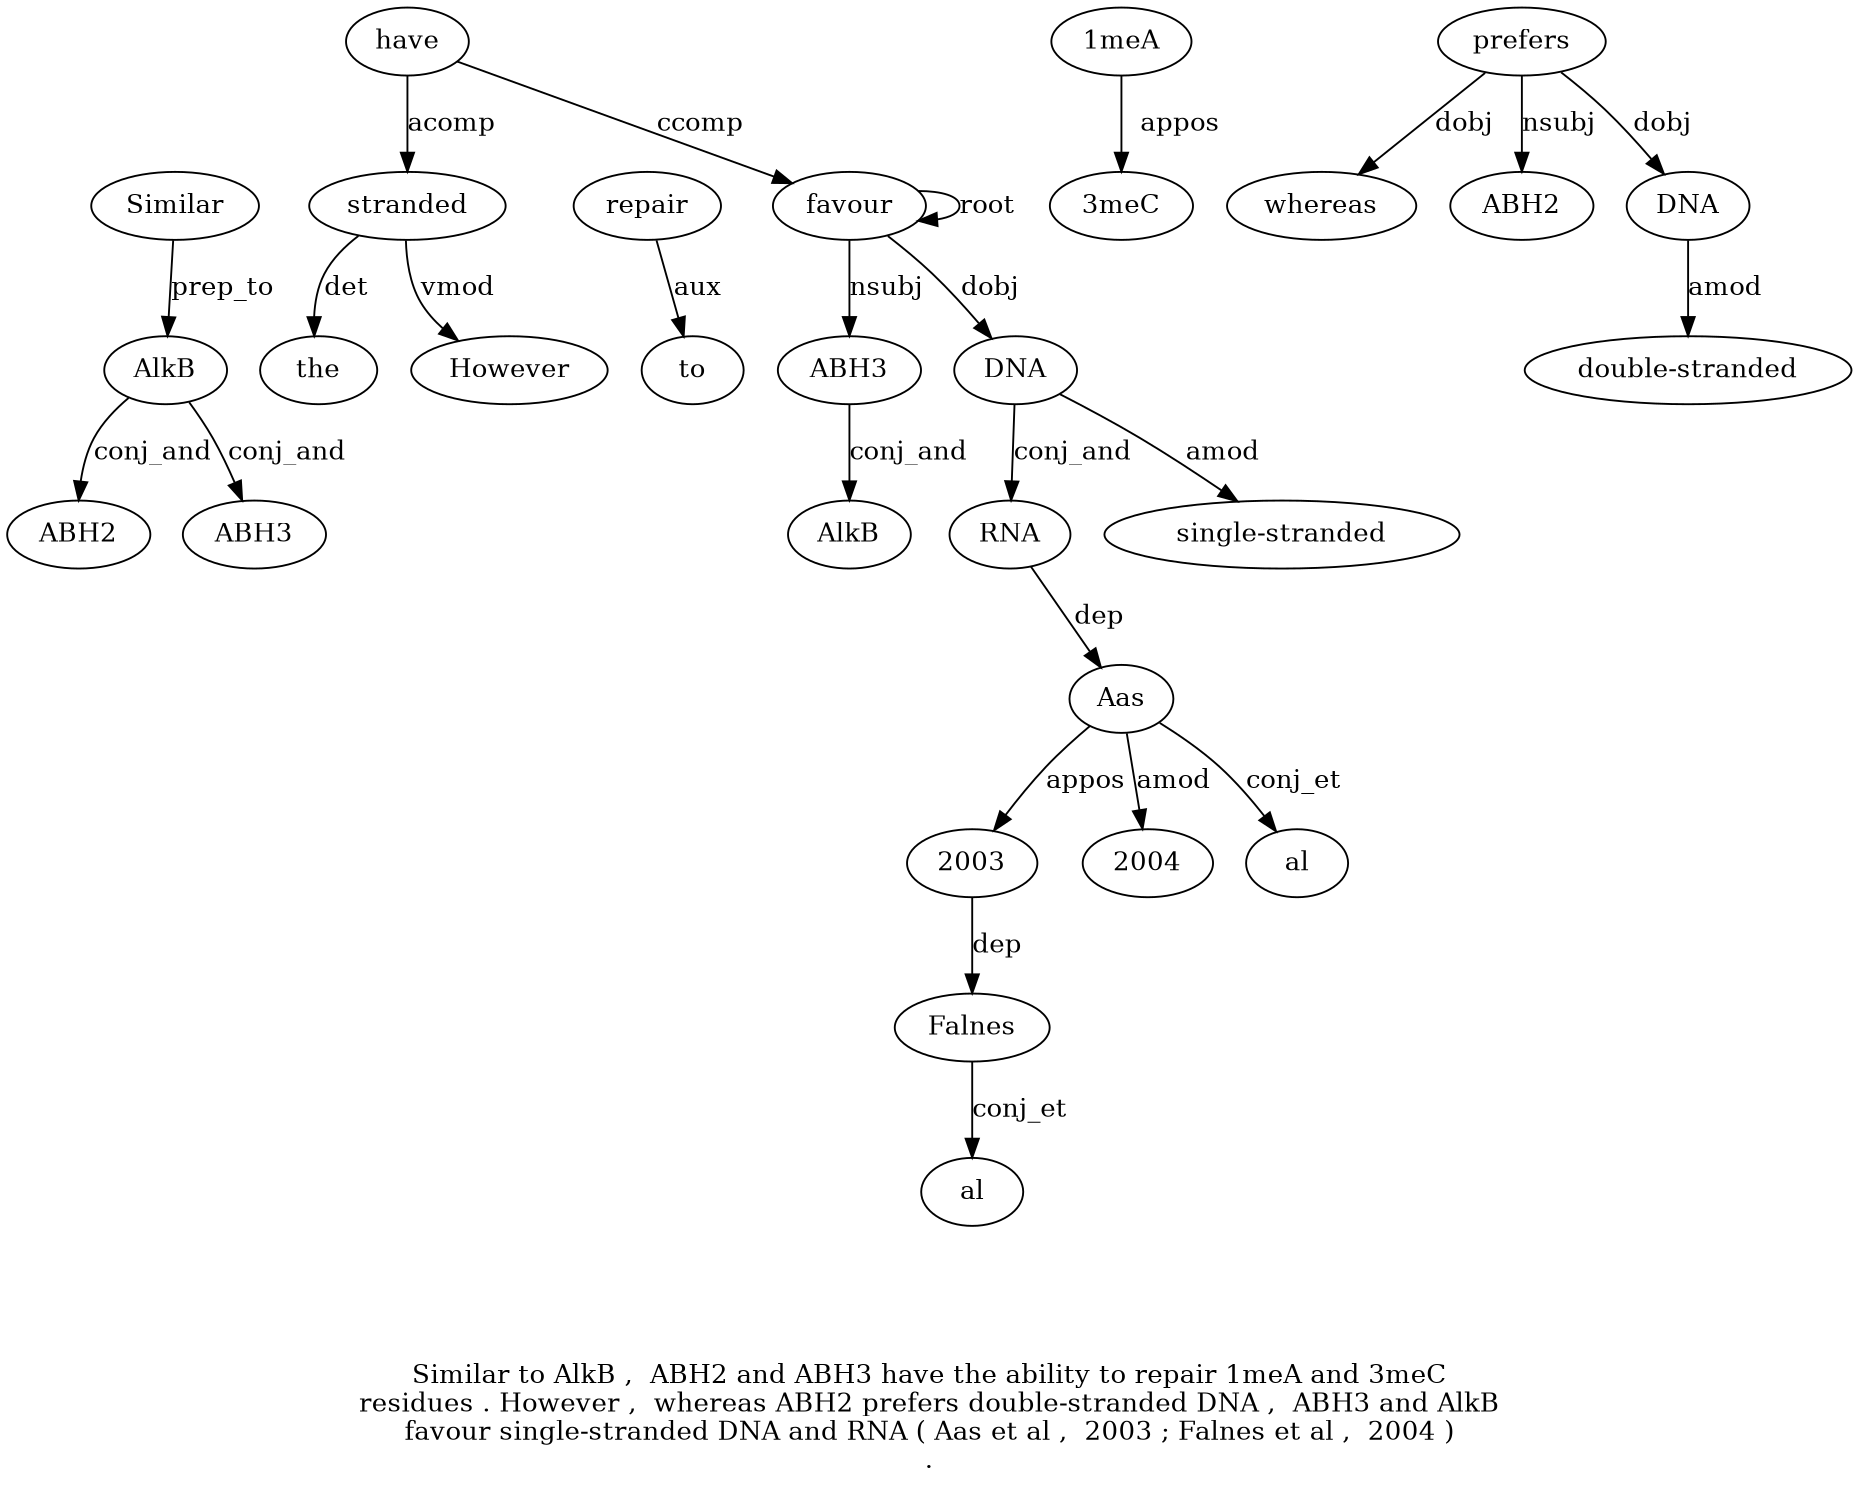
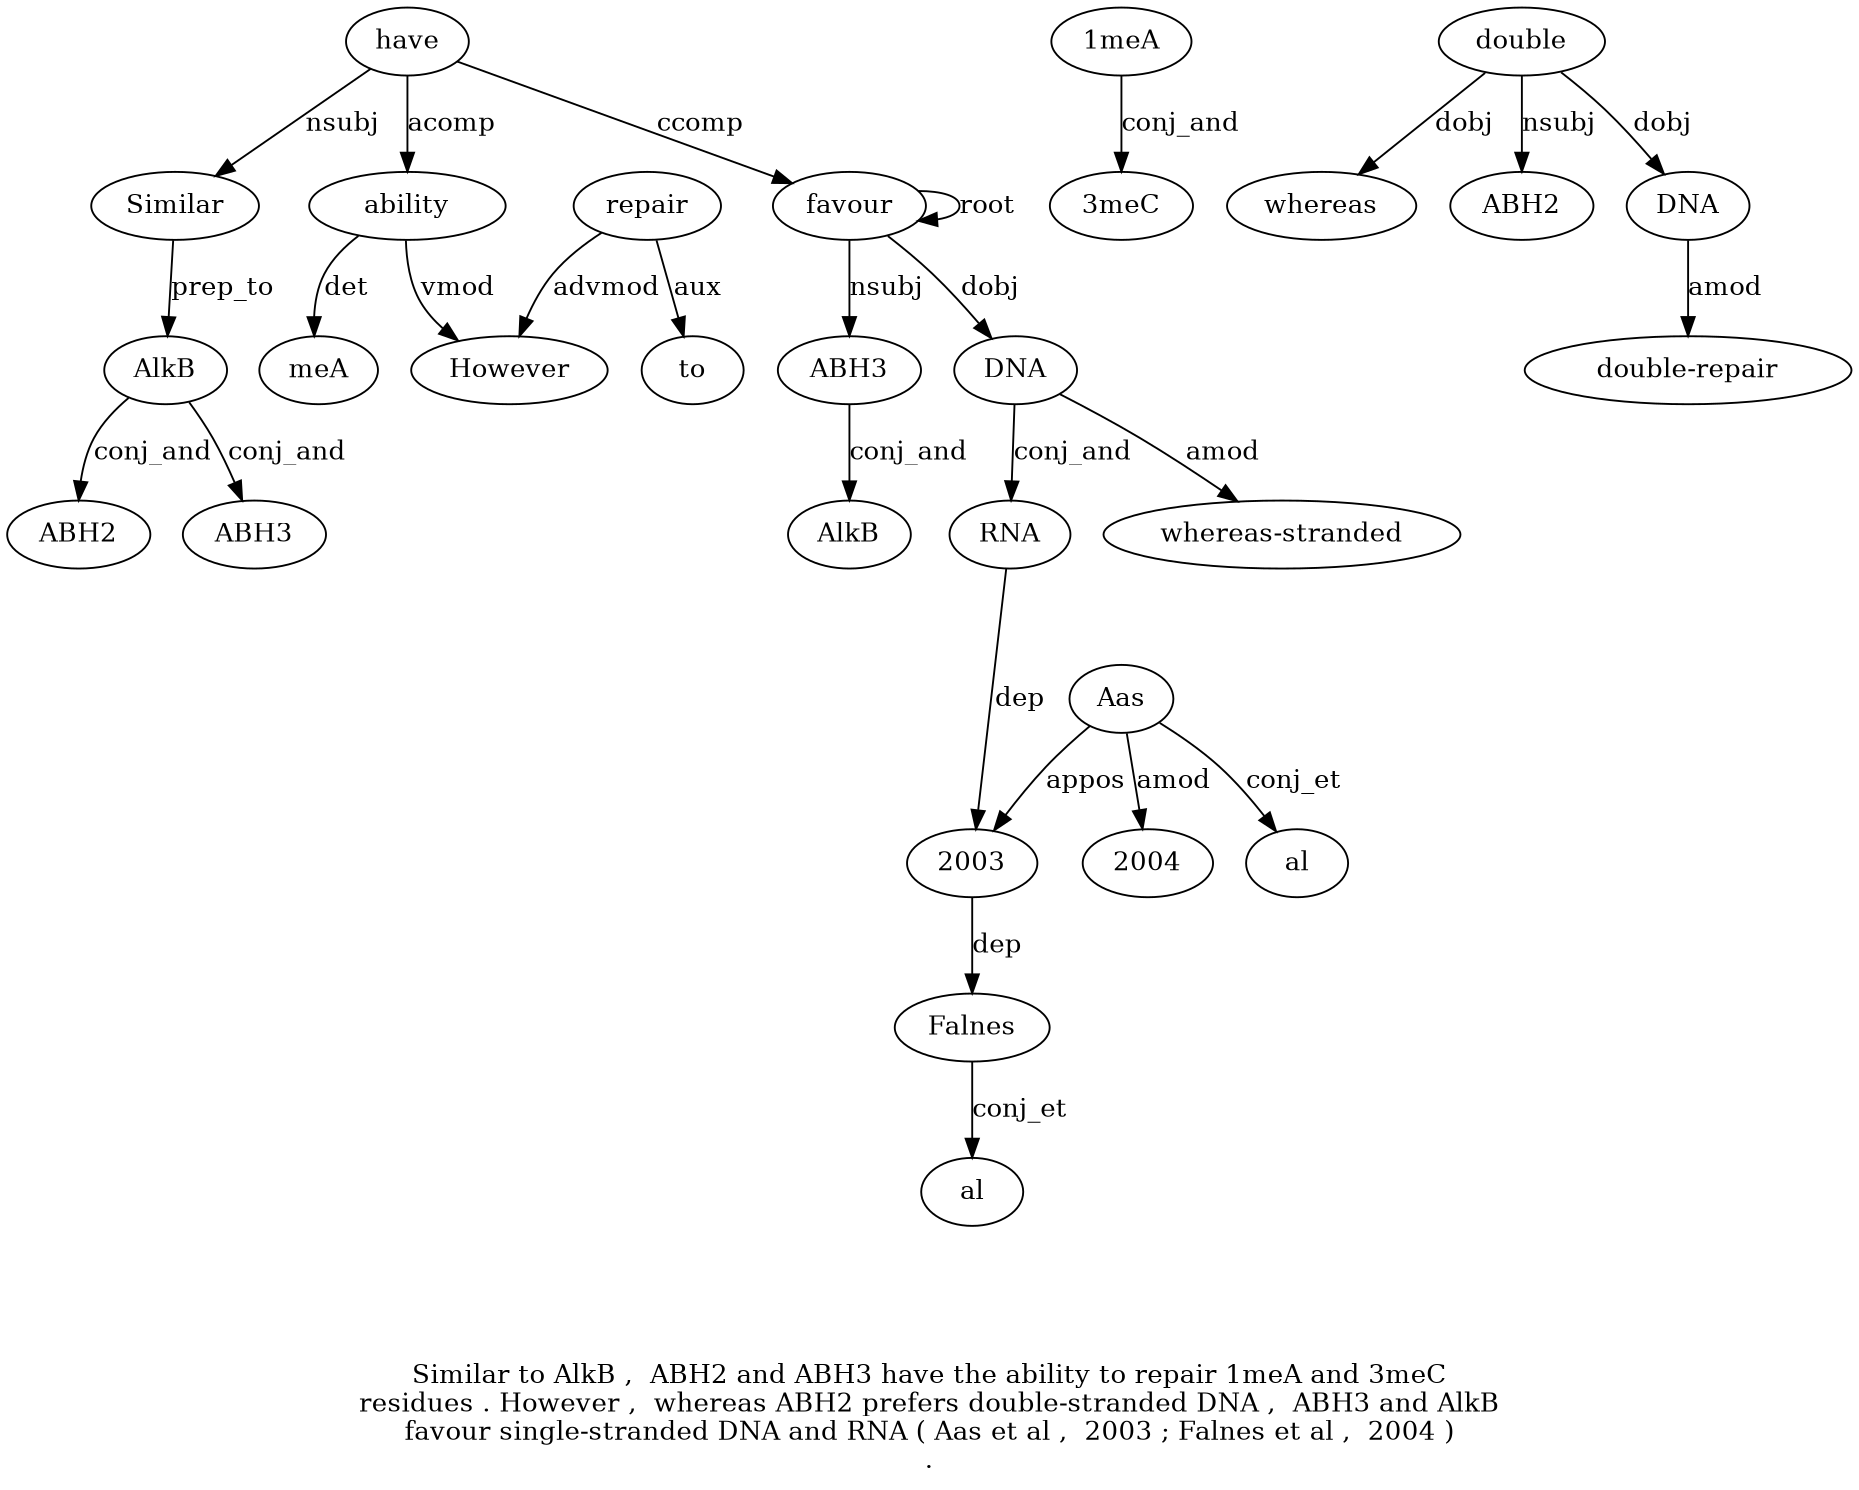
node "prefers": label "prefers" -> "double"
edge "have" -> "Similar": added, label "nsubj"
edge "1meA" -> "3meC": label "appos" -> "conj_and"
node "stranded": label "stranded" -> "ability"
edge "repair" -> "However": added, label "advmod"
node "the": label "the" -> "meA"
node "double-stranded": label "double-stranded" -> "double-repair"
node "single-stranded": label "single-stranded" -> "whereas-stranded"
edge "RNA" -> "Aas": now "RNA" -> "2003"
